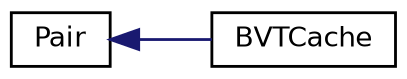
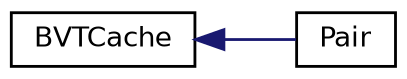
edge "BVTCache" -> "Pair": reversed
